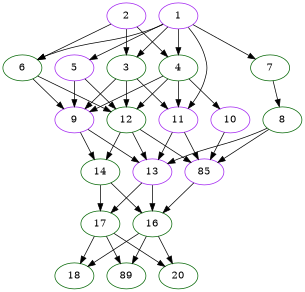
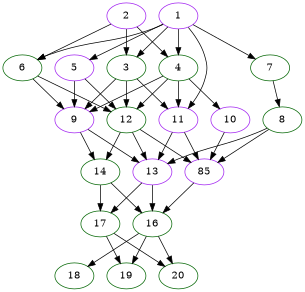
edge "17" -> "18": removed
node "89": label "89" -> "19"
